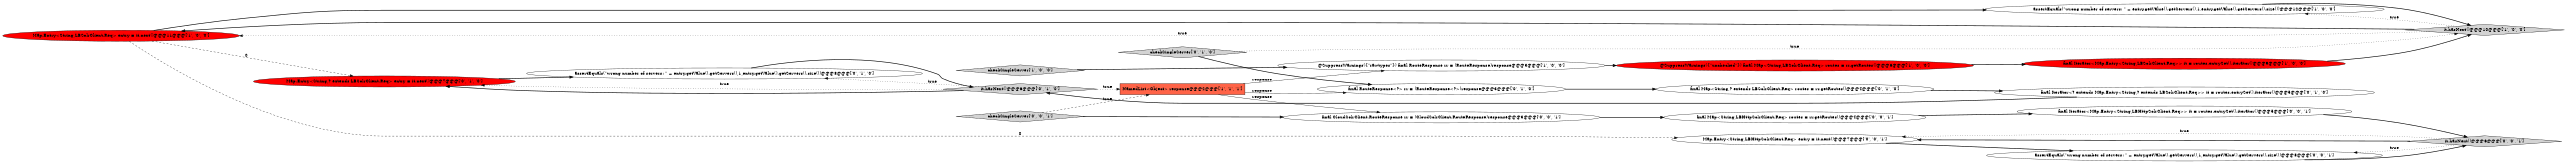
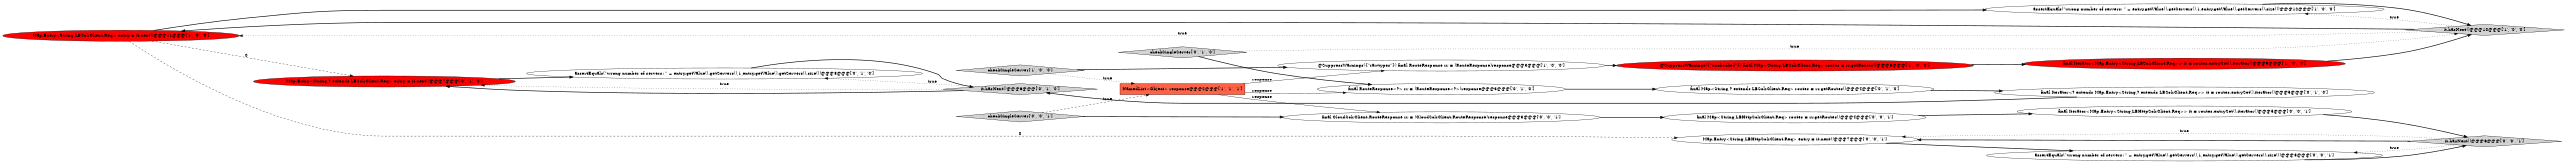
edge "it.hasNext()@@@6@@@['0', '1', '0']" -> "NamedList<Object> response@@@2@@@['1', '1', '1']": now "checkSingleServer['1', '0', '0']" -> "NamedList<Object> response@@@2@@@['1', '1', '1']"
